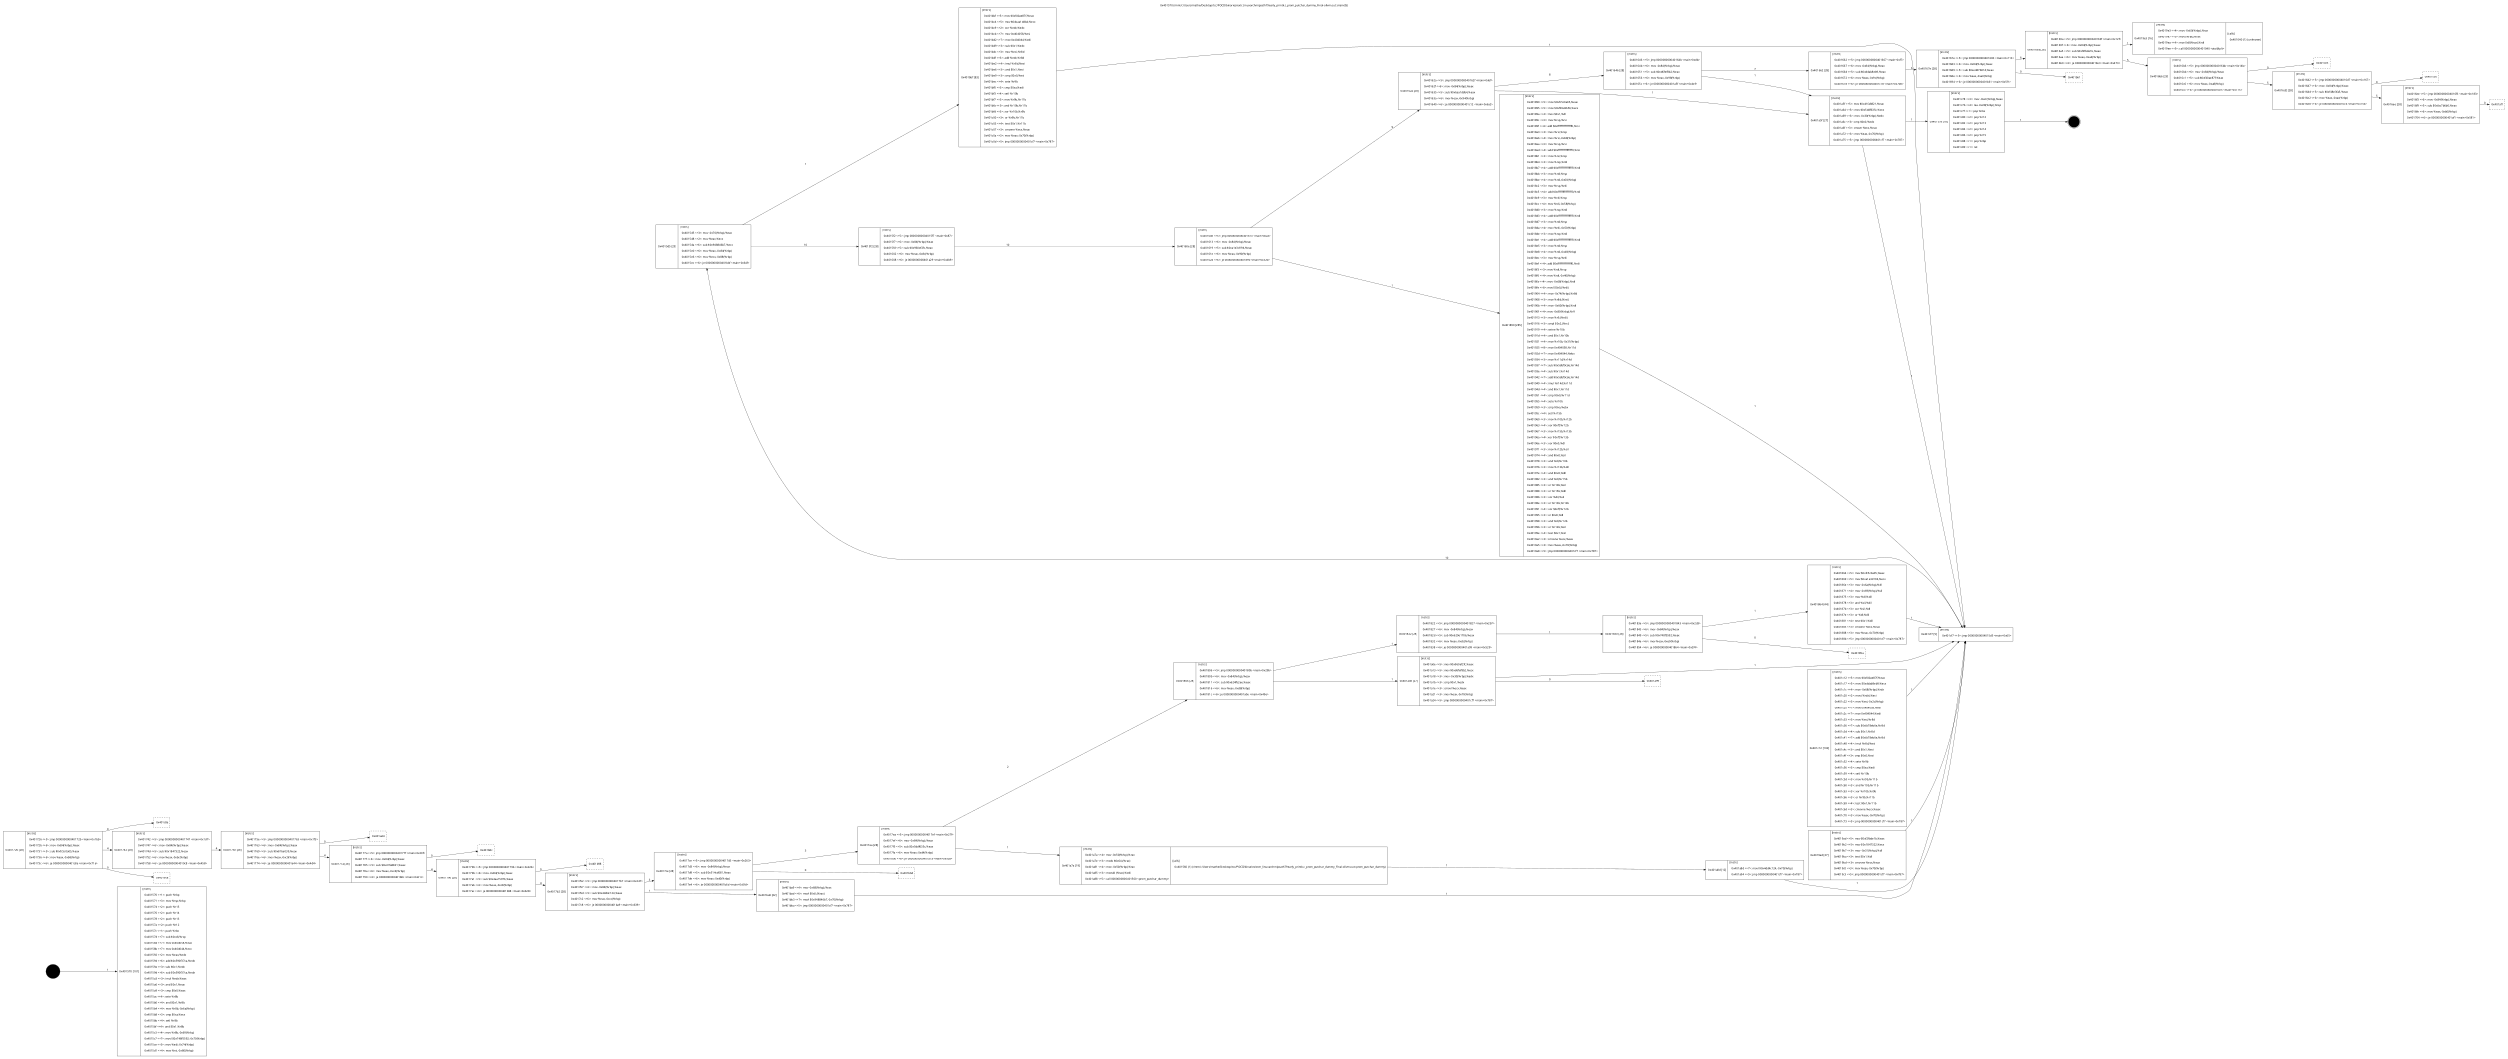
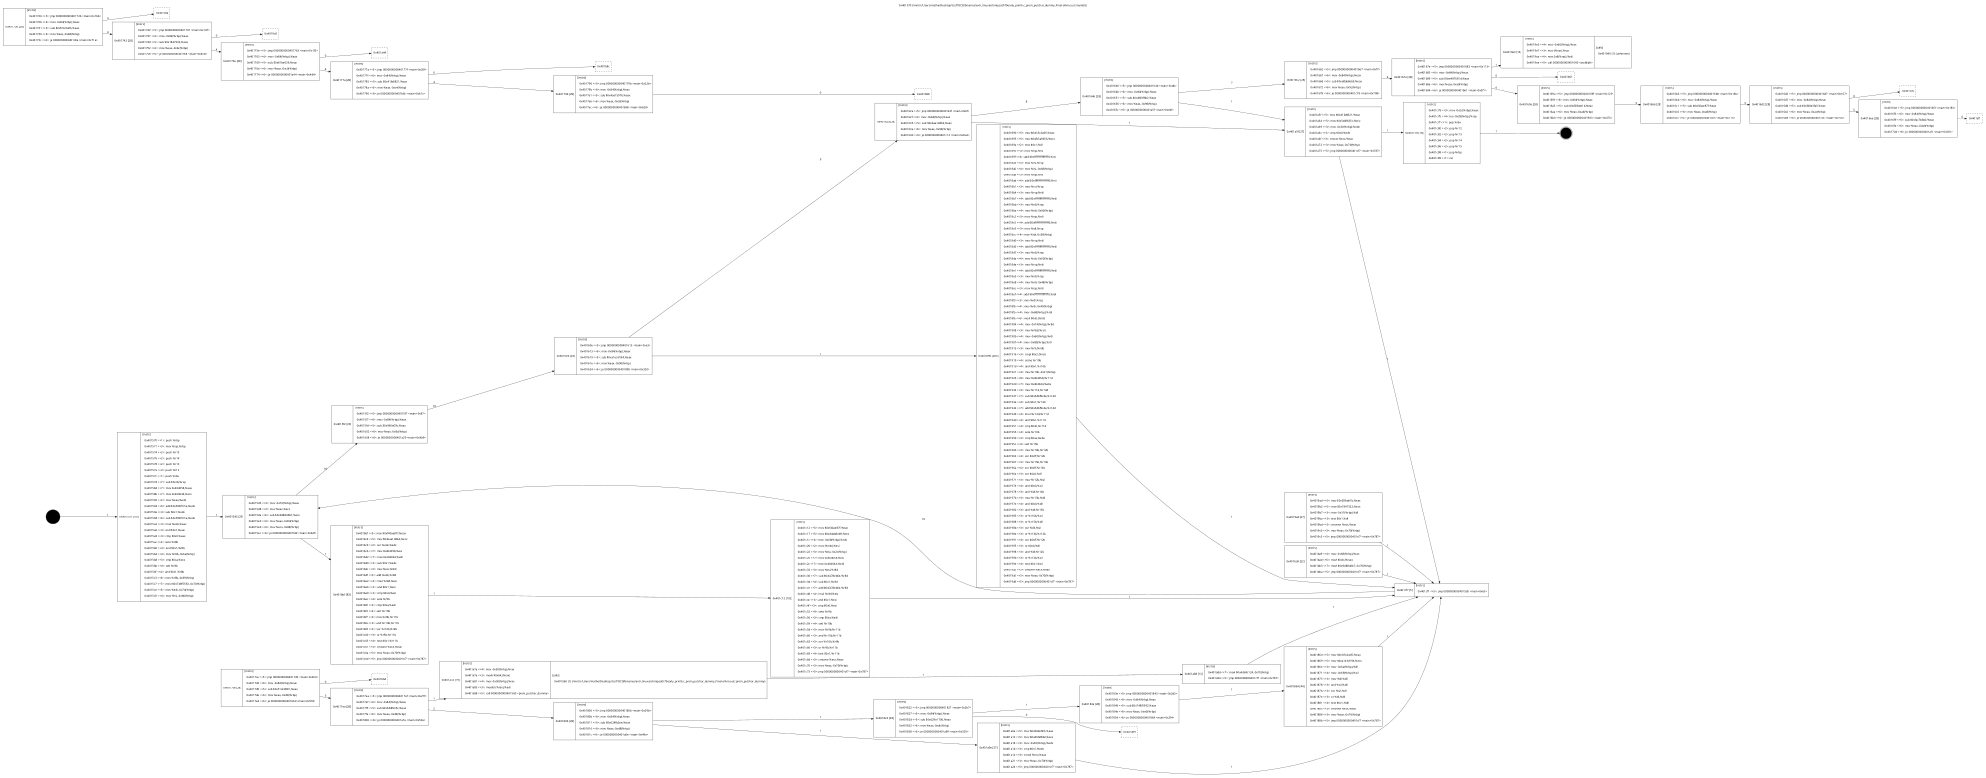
edge "0x40169a [28]" -> "0x4019e3 [16]": now "0x40167e [28]" -> "0x4019e3 [16]"
edge "0x401bbf [83]" -> "0x401cf7 [5]": now "0x401bbf [83]" -> "0x401c12 [102]"
node "0x401ce5": removed
edge "0x401570 [101]" -> "0x4015d5 [29]": added, label "1"
node "0x40185a": removed
edge "0x401a0e [27]" -> "0x401a99": now "0x401822 [28]" -> "0x401a99"
edge "0x401726 [28]" -> "0x4019c8": now "0x401742 [28]" -> "0x4019c8"
node "0x4017b2 [28]": removed
